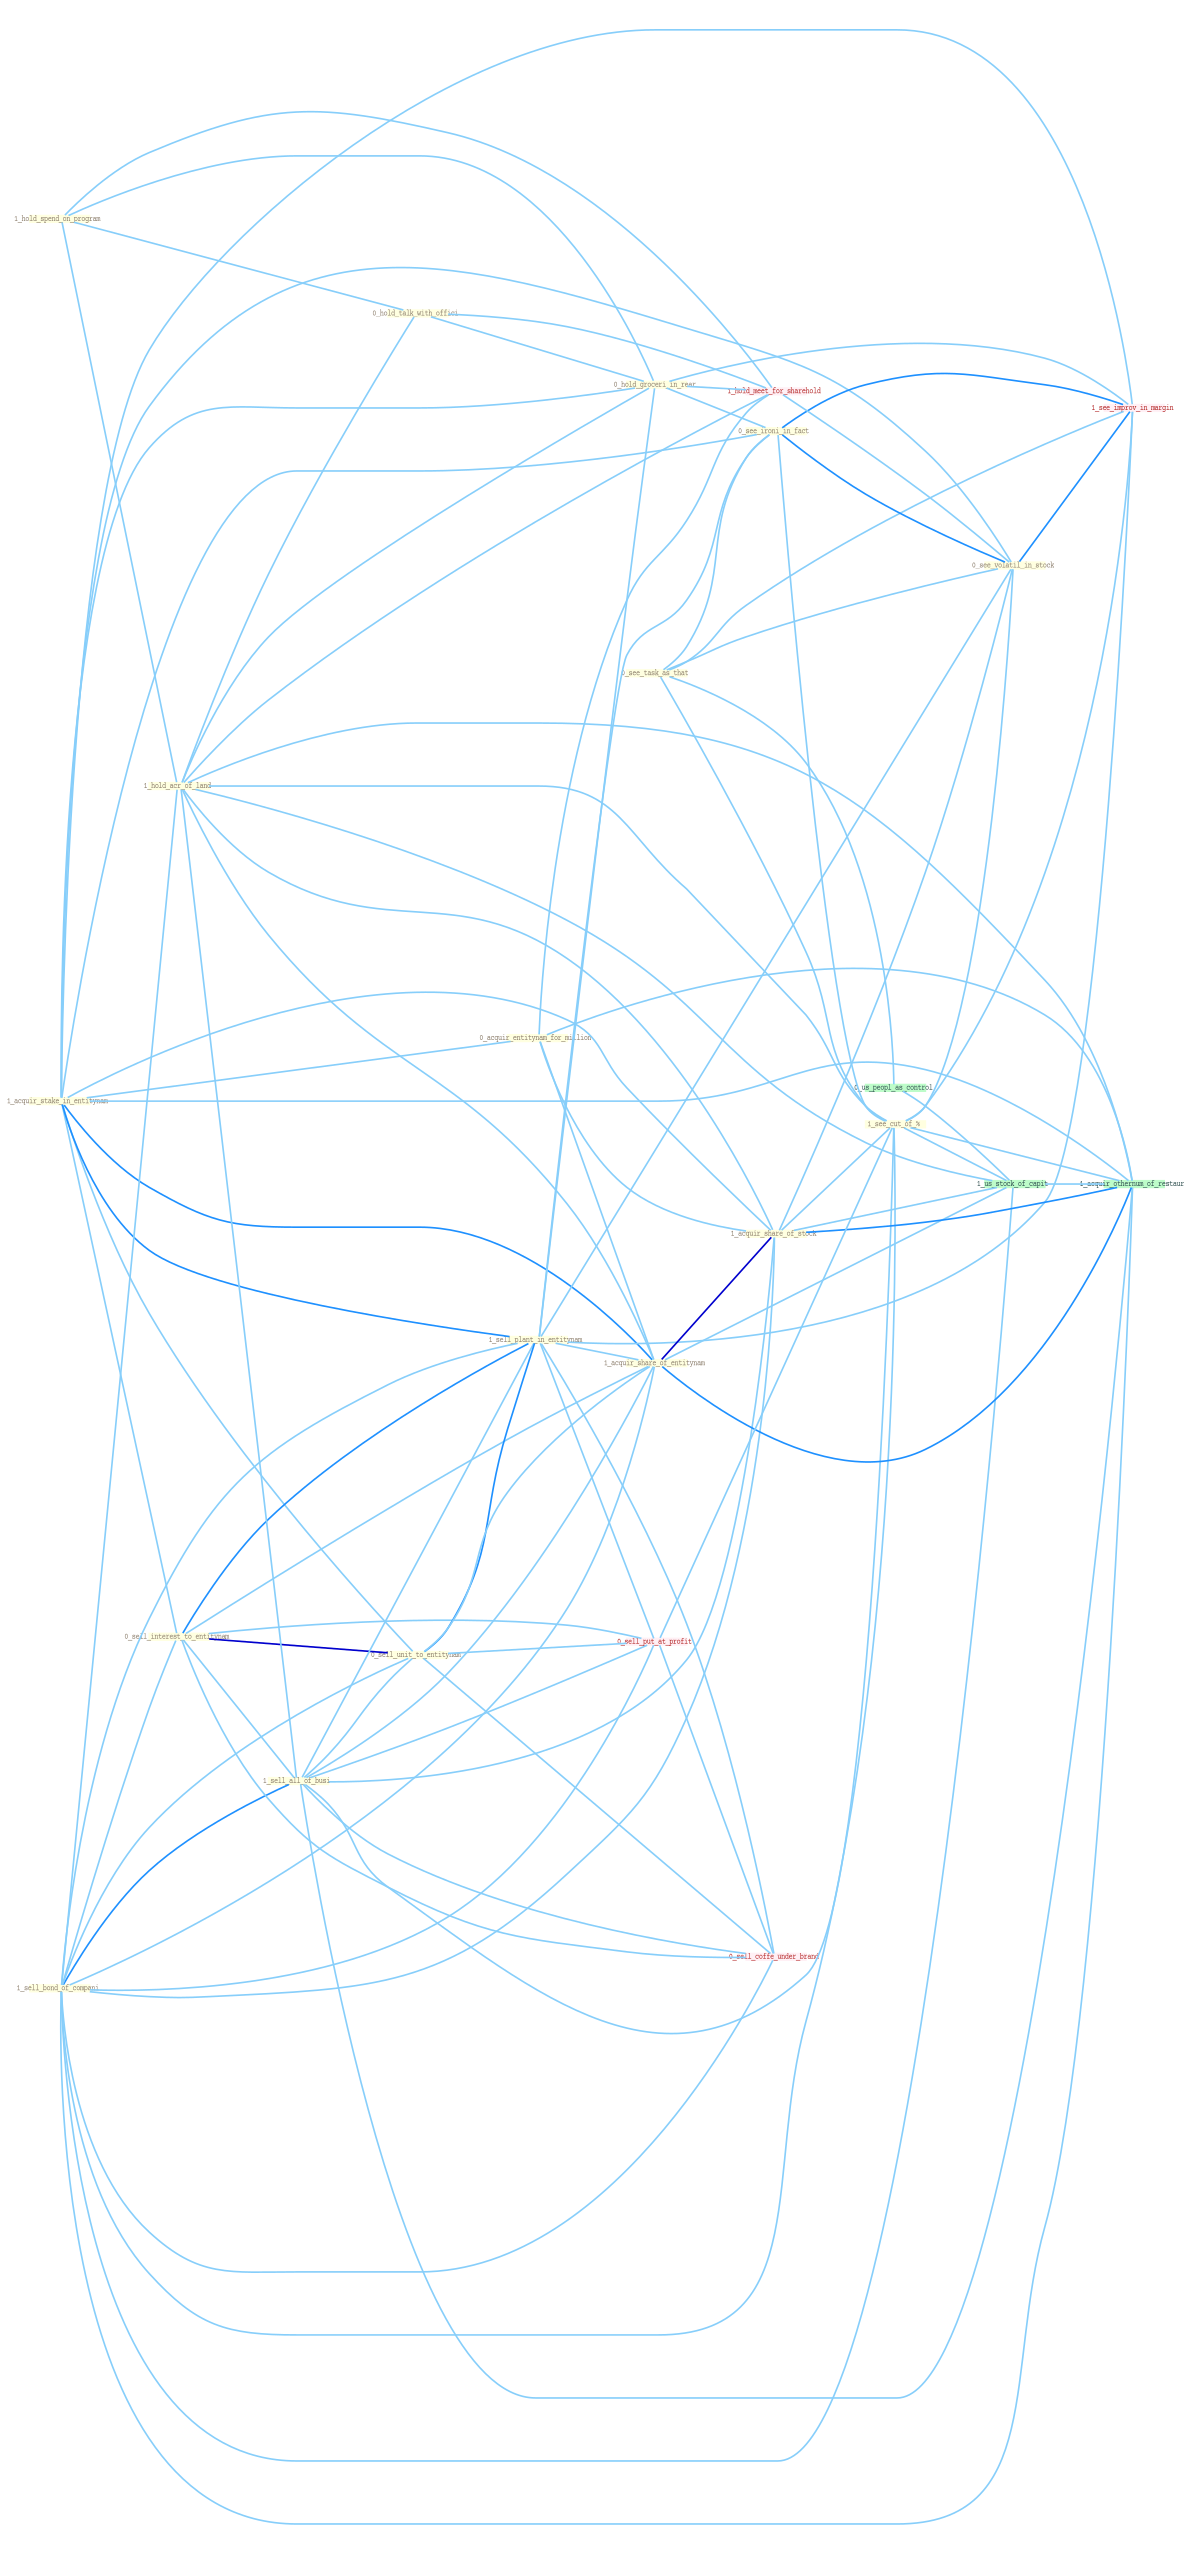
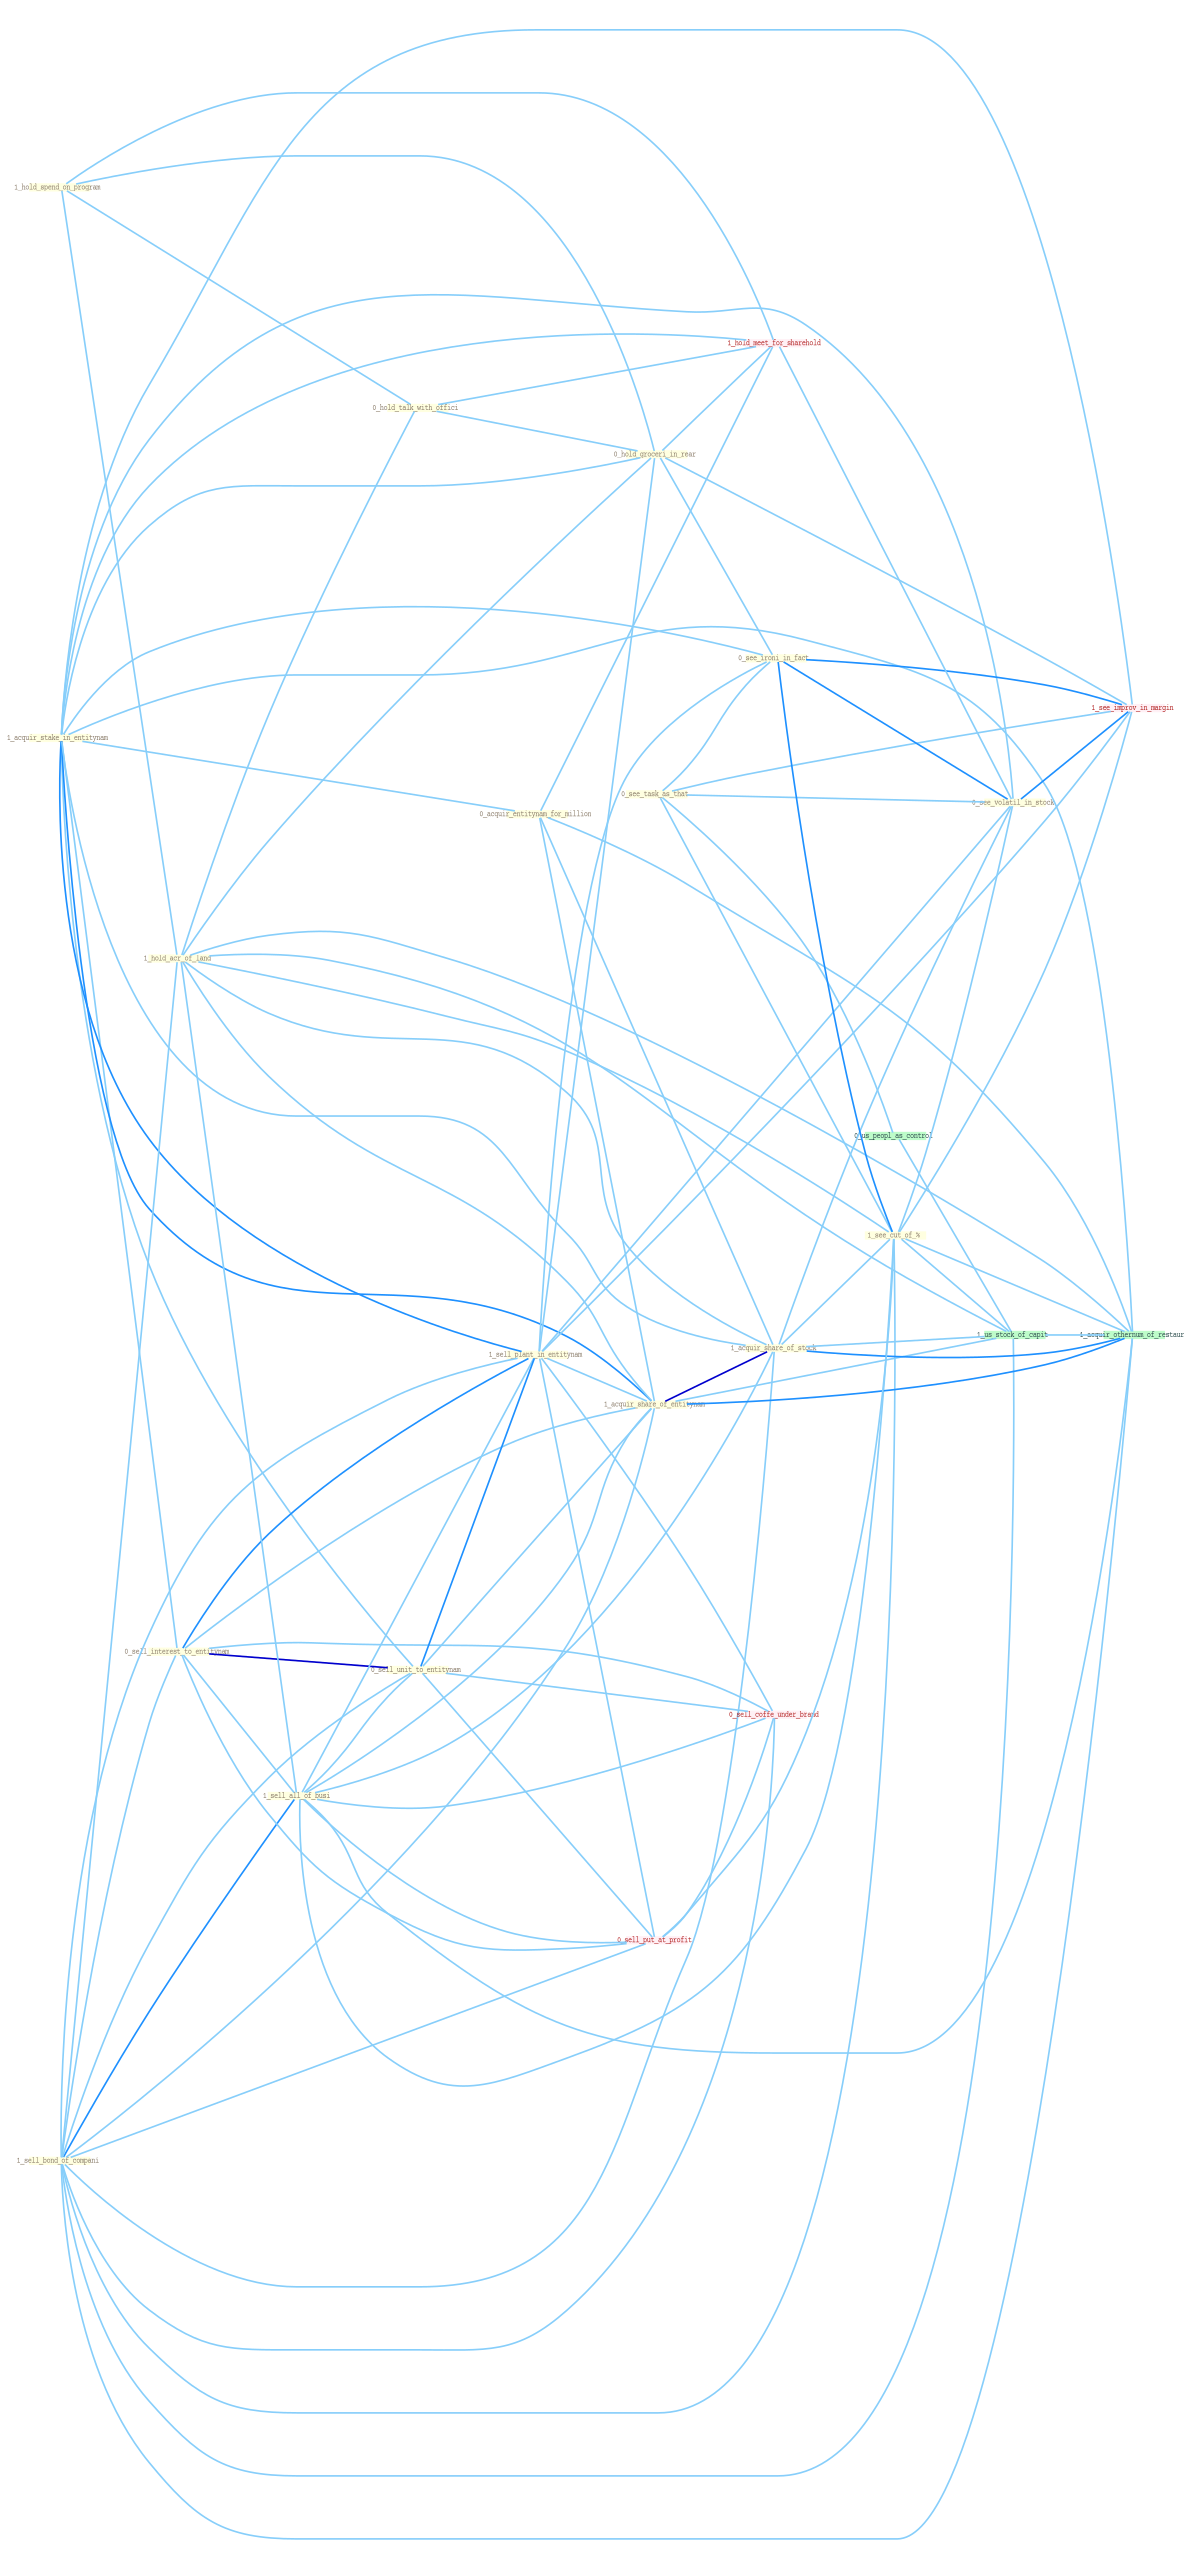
edge "1_hold_meet_for_sharehold" -- "1_hold_acr_of_land": now "1_hold_meet_for_sharehold" -- "1_acquir_stake_in_entitynam"
edge "0_see_ironi_in_fact" -- "1_see_cut_of_%": color #87cefa -> #1e90ff
